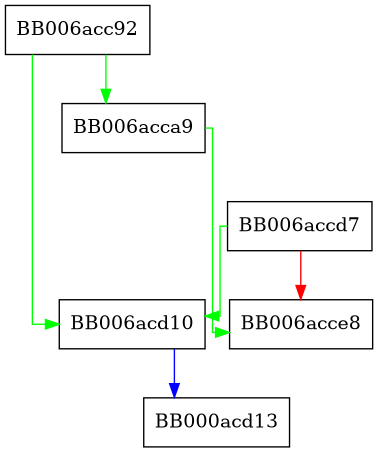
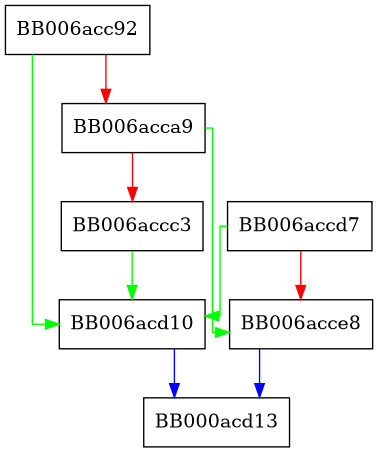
edge "BB006acc92" -> "BB006acca9": color green -> red
node "BB006accc3": added
edge "BB006acce8" -> "BB000acd13": added
